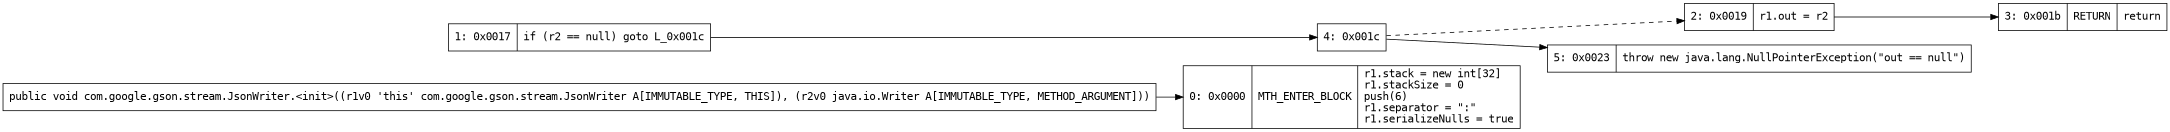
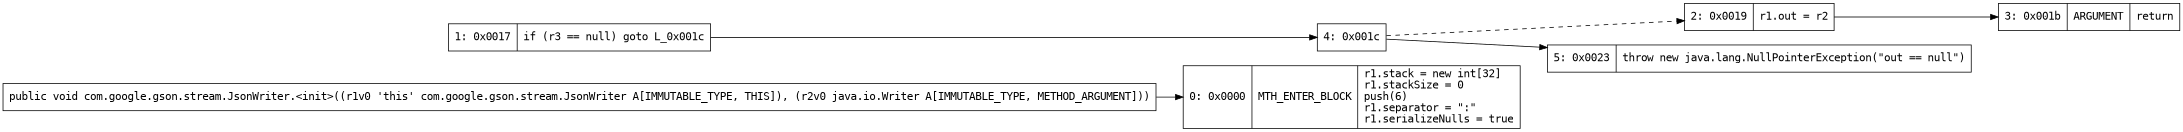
node "3: 0x001b": text "RETURN" -> "ARGUMENT"
node "1: 0x0017": text "if (r2 == null) goto L_0x001c" -> "if (r3 == null) goto L_0x001c"
